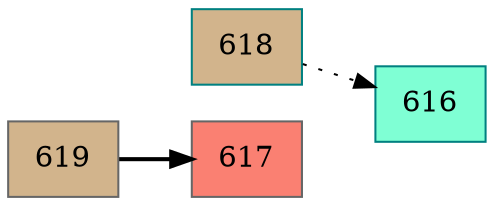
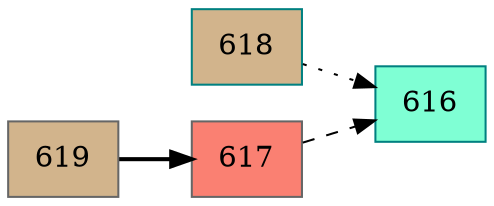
edge "617" -> "616": added
